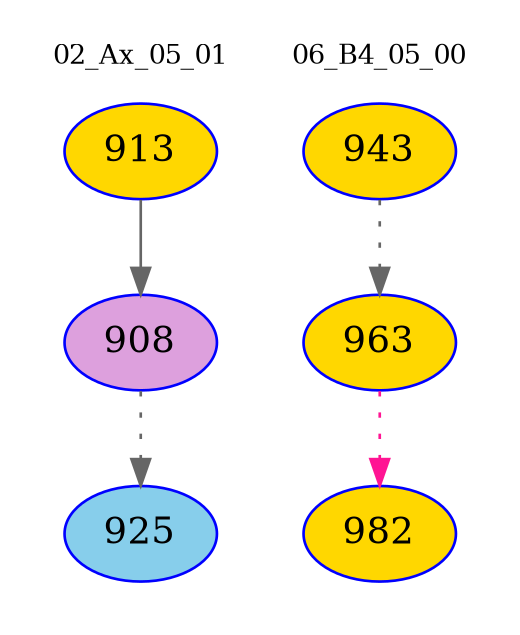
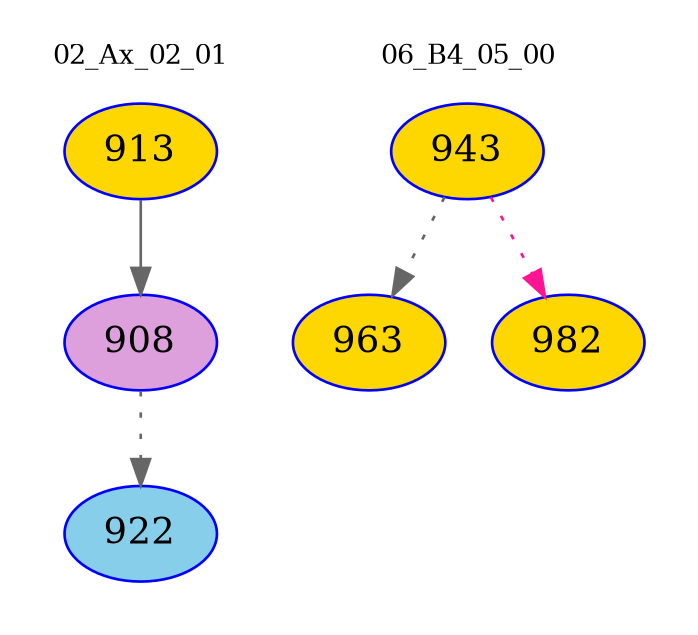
cluster "02_Ax_05_01": label "02_Ax_05_01" -> "02_Ax_02_01"
edge "963" -> "982": now "943" -> "982"
node "925": label "925" -> "922"
